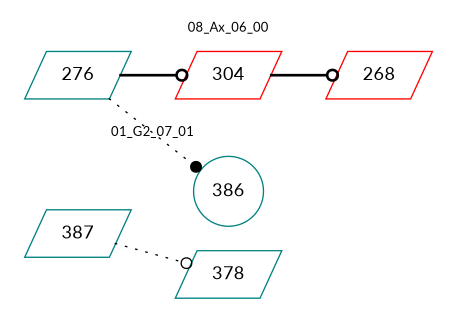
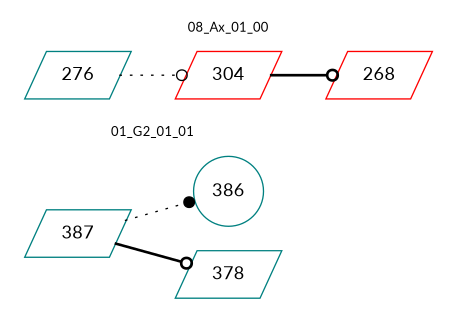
cluster "08_Ax_06_00": label "08_Ax_06_00" -> "08_Ax_01_00"
edge "276" -> "304": style bold -> dotted
edge "276" -> "386": now "387" -> "386"
cluster "01_G2_07_01": label "01_G2_07_01" -> "01_G2_01_01"
edge "387" -> "378": style dotted -> bold
